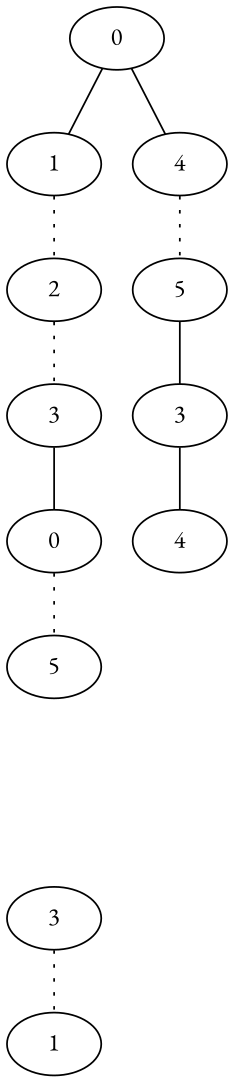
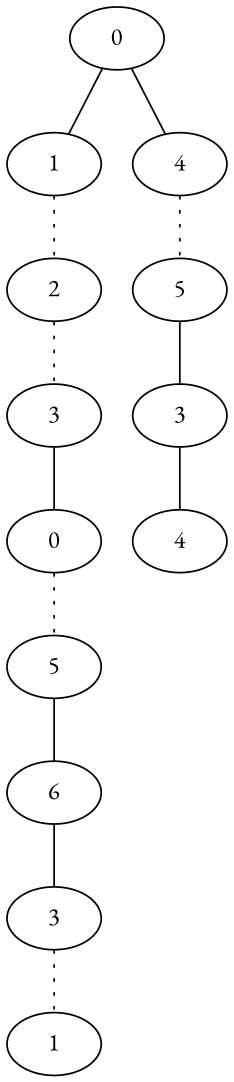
node "6": added
